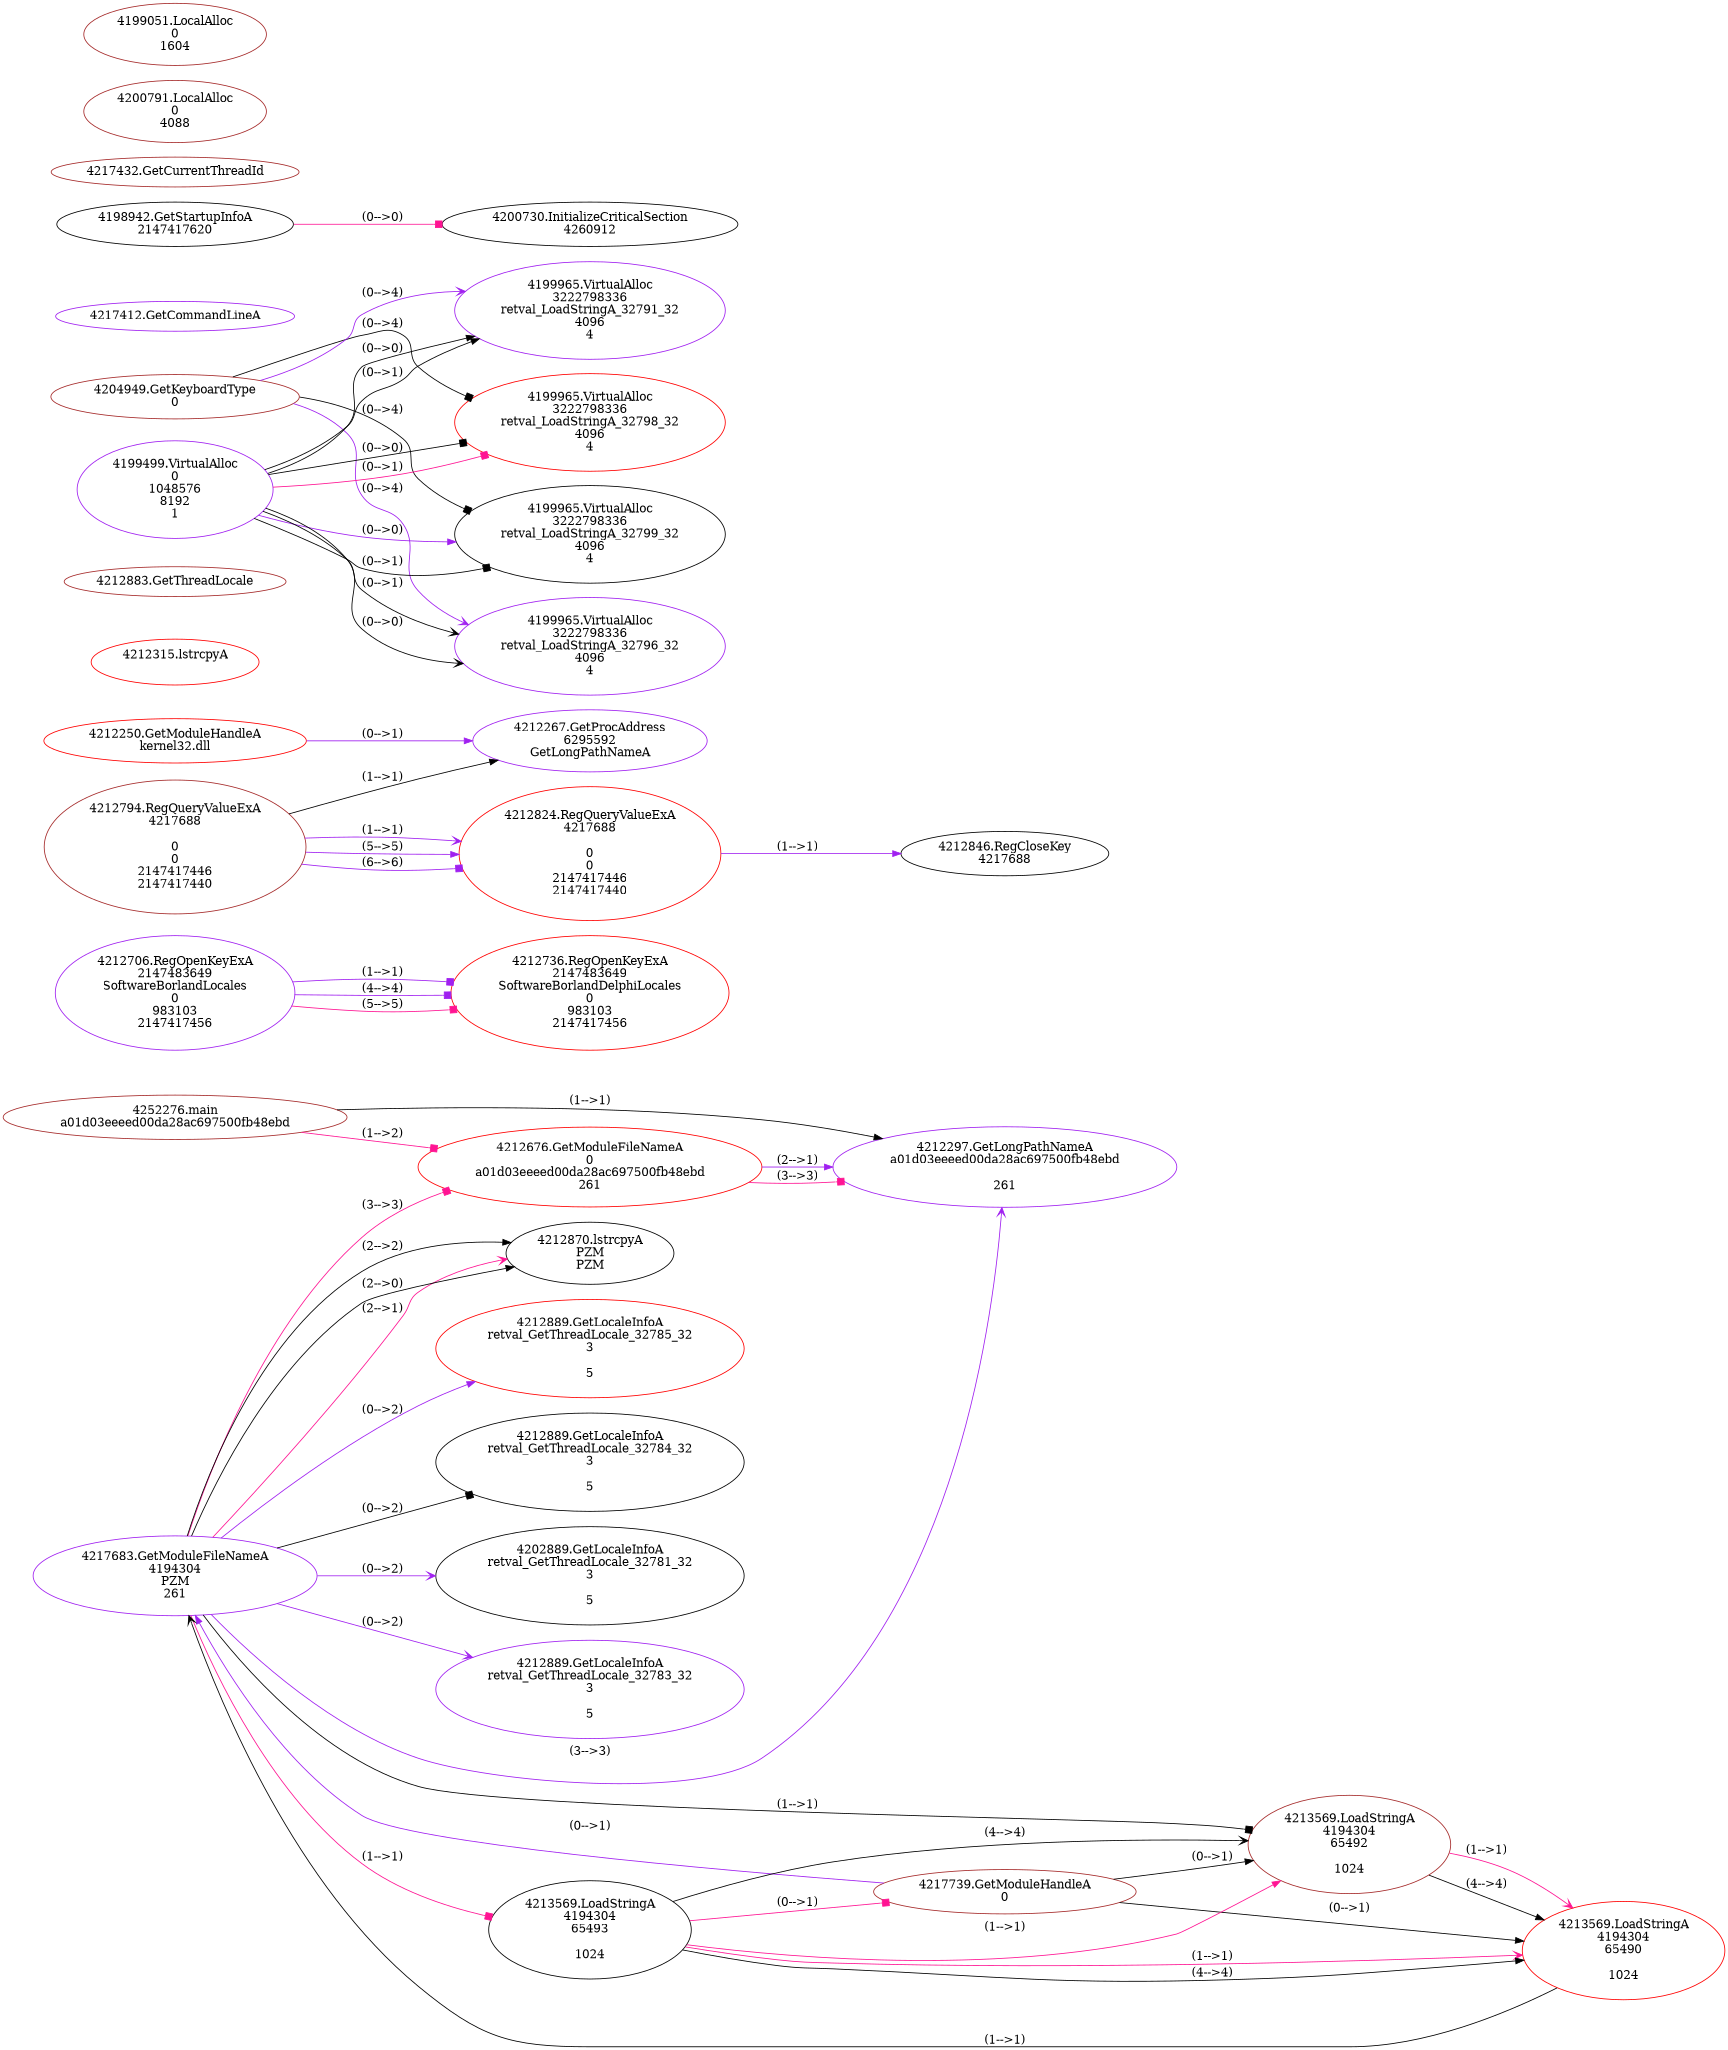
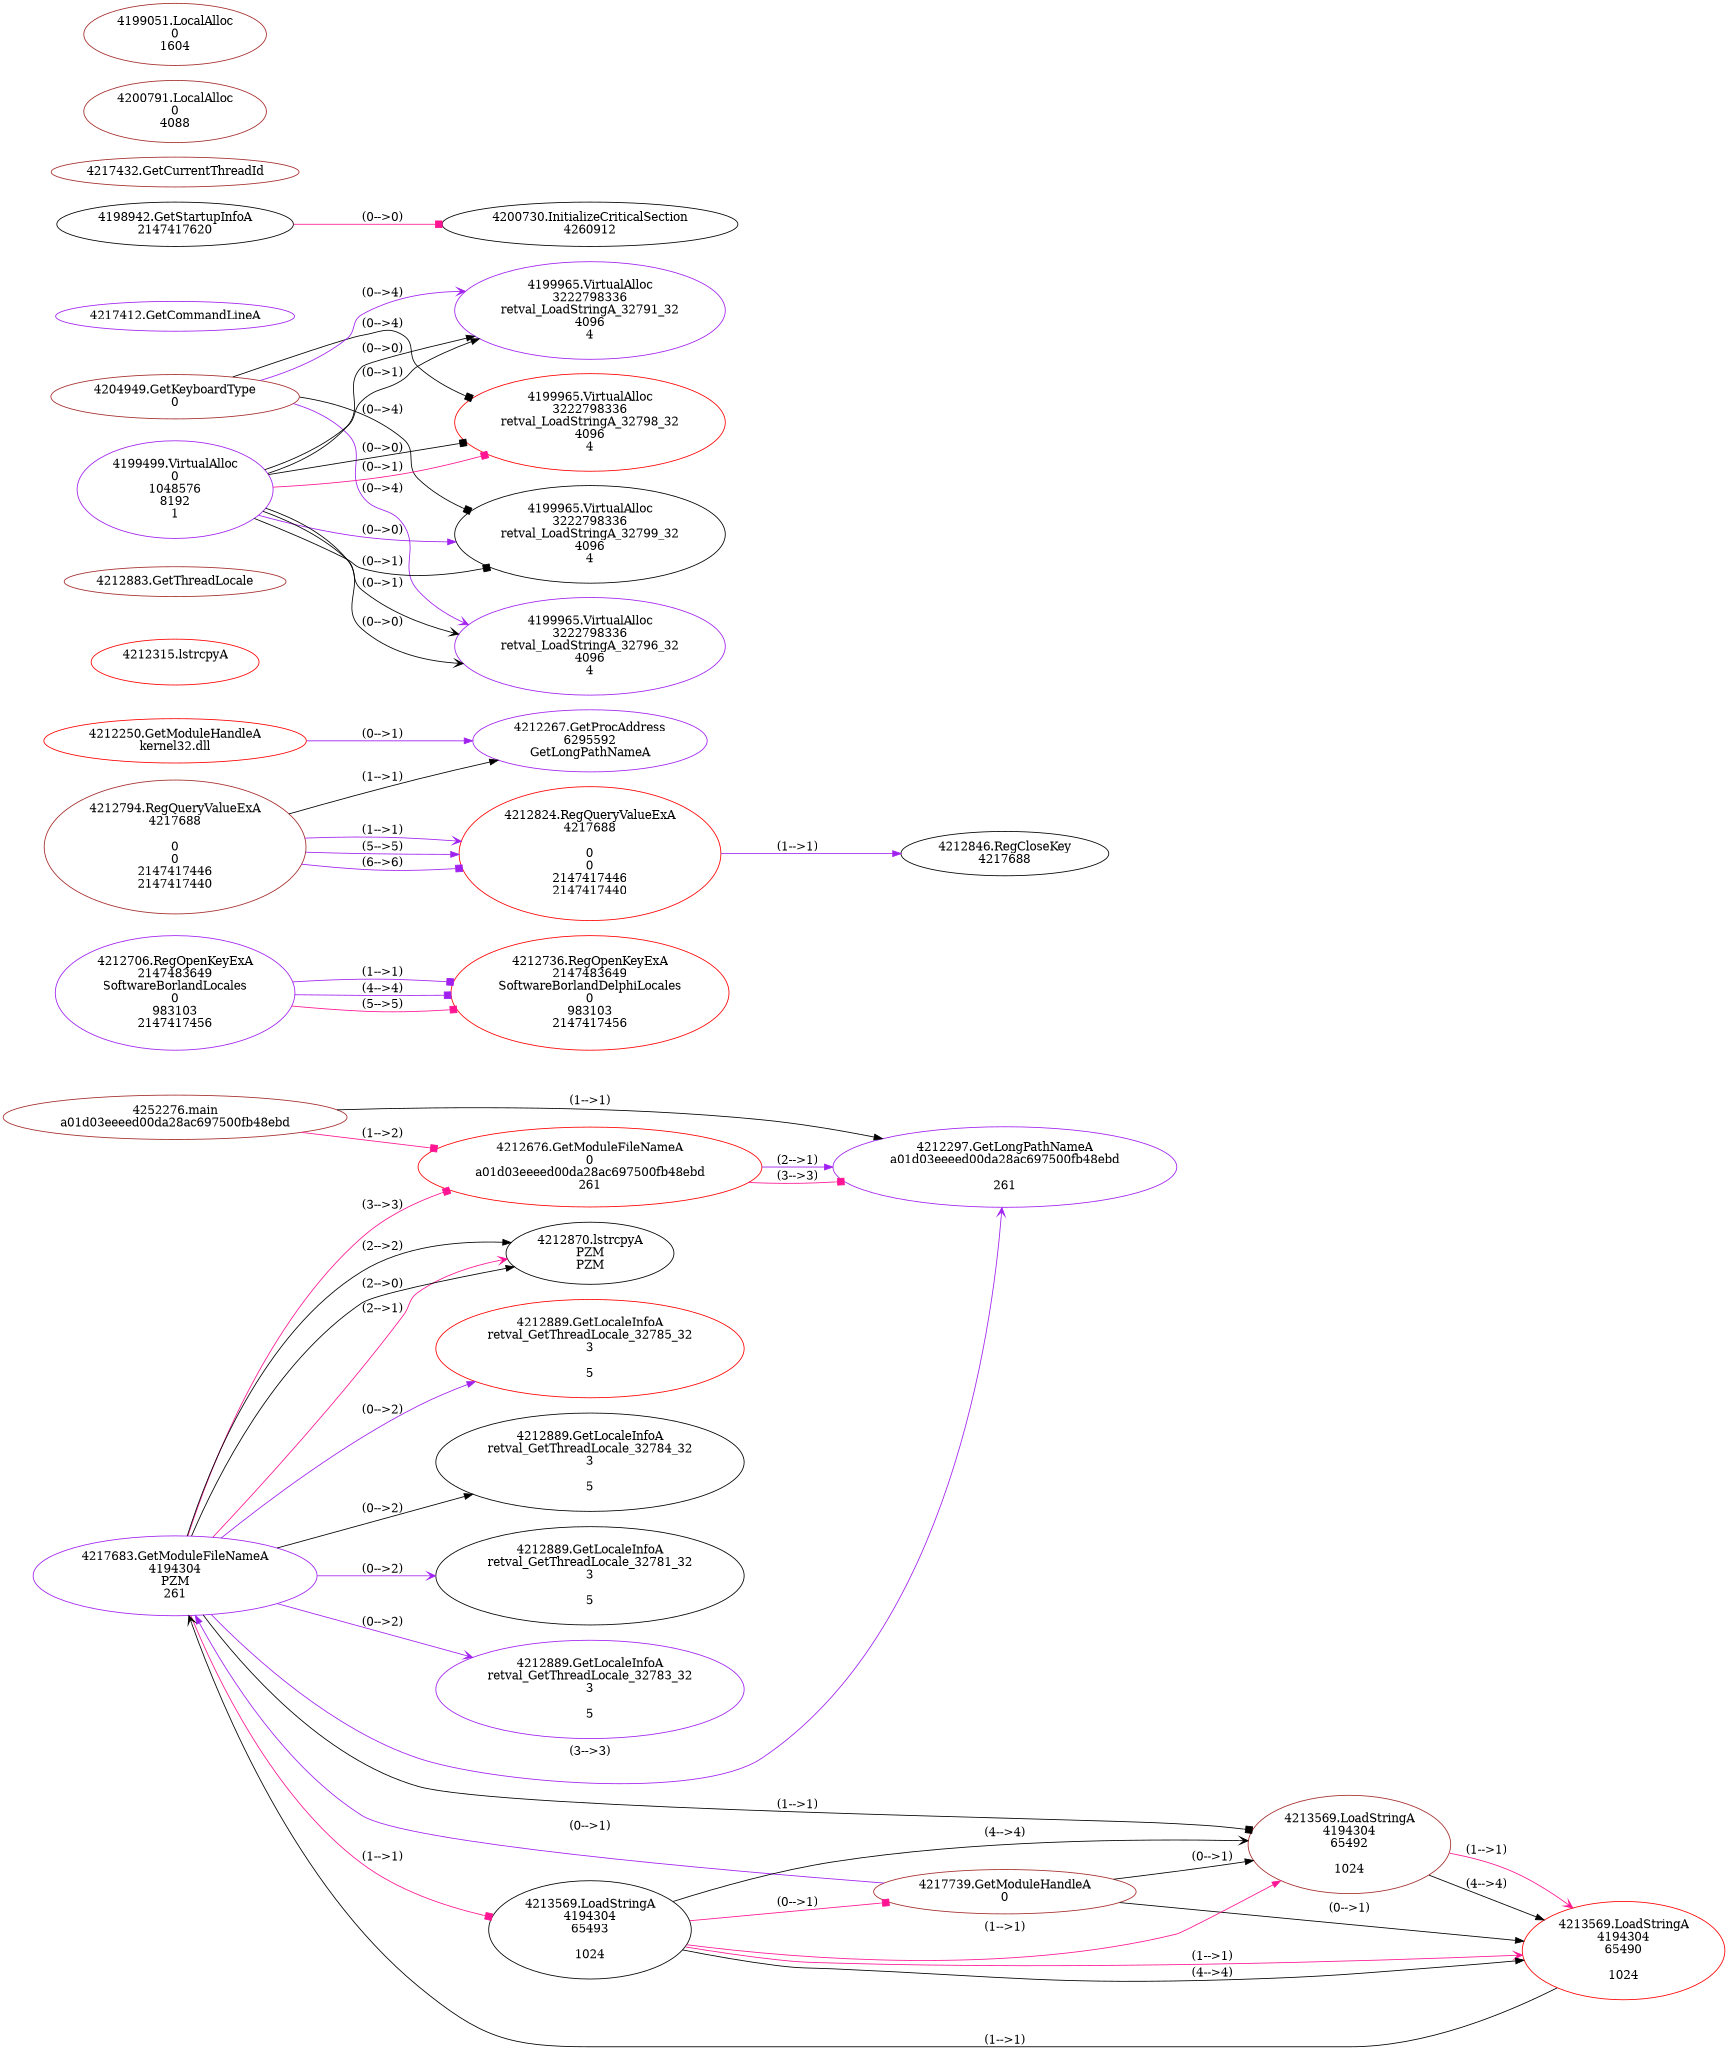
edge "4217683.GetModuleFileNameA 4194304 PZM 261" -> "4212889.GetLocaleInfoA retval_GetThreadLocale_32784_32 3 5": arrowhead box -> normal
node "4202889.GetLocaleInfoA retval_GetThreadLocale_32781_32 3 5": label "4202889.GetLocaleInfoA retval_GetThreadLocale_32781_32 3 5" -> "4212889.GetLocaleInfoA retval_GetThreadLocale_32781_32 3 5"
